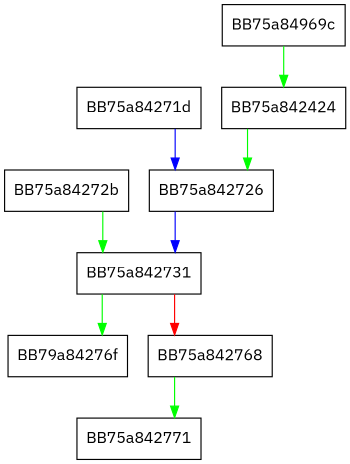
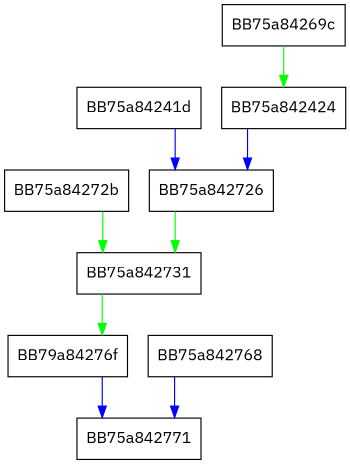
node "BB75a84969c": label "BB75a84969c" -> "BB75a84269c"
node "BB75a84271d": label "BB75a84271d" -> "BB75a84241d"
edge "BB75a842424" -> "BB75a842726": color green -> blue
edge "BB75a842726" -> "BB75a842731": color blue -> green
edge "BB75a842731" -> "BB75a842768": removed
edge "BB79a84276f" -> "BB75a842771": added
edge "BB75a842768" -> "BB75a842771": color green -> blue
